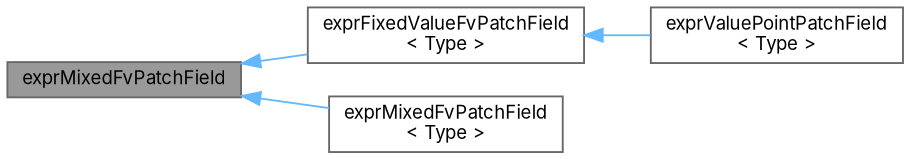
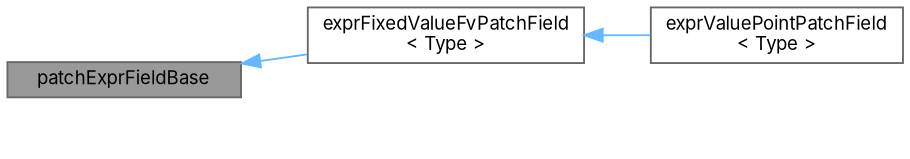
node "exprMixedFvPatchField": label "exprMixedFvPatchField" -> "patchExprFieldBase"
node "exprMixedFvPatchField < Type >": removed
